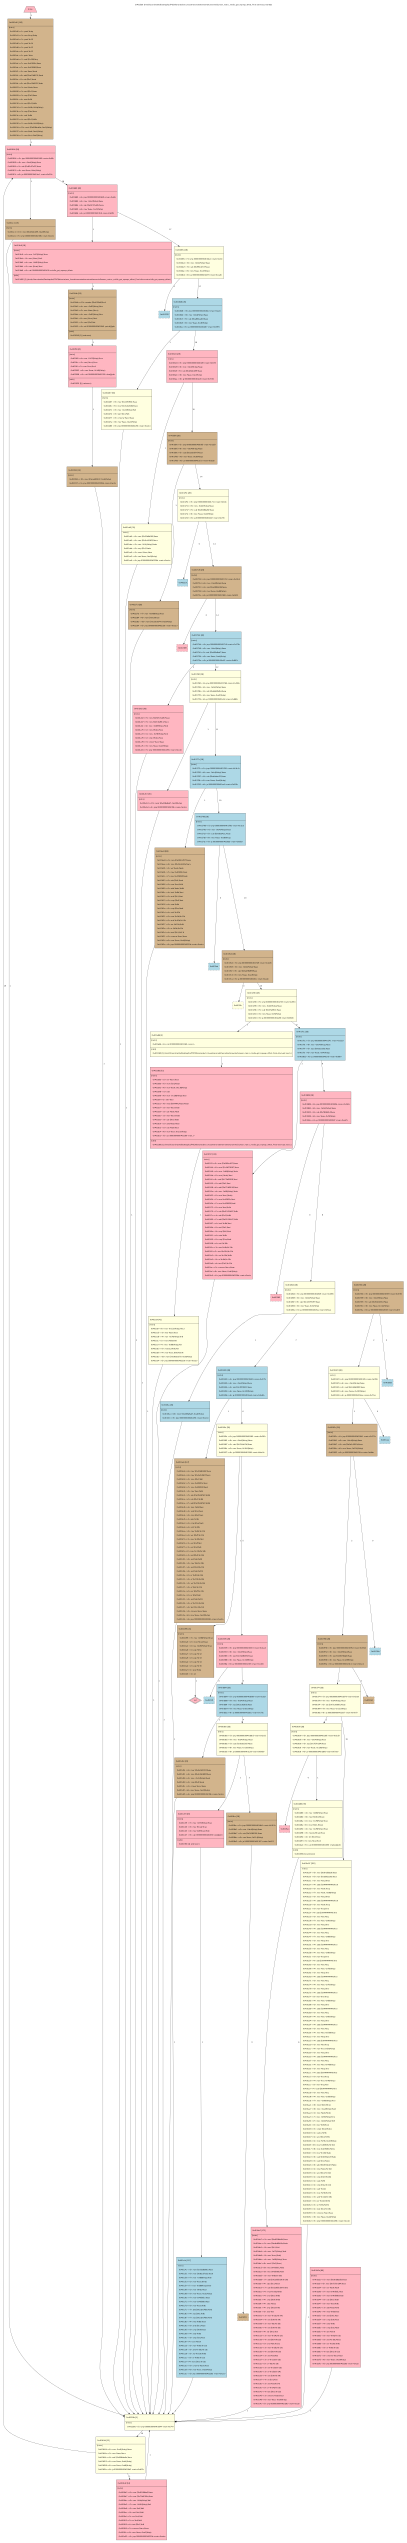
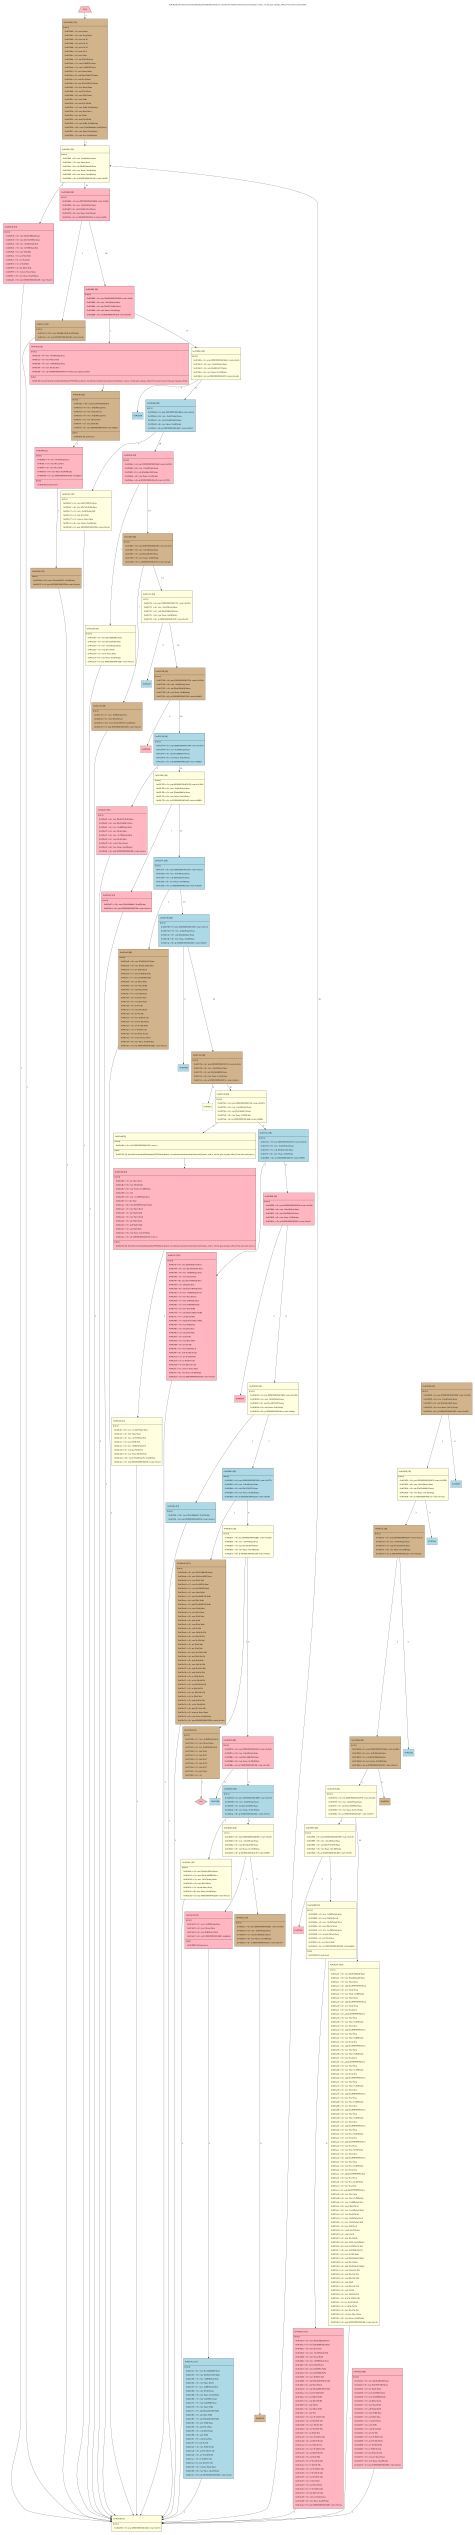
edge "0x4015d0 [116]" -> "0x401664 [28]": now "0x4015d0 [116]" -> "0x401644 [32]"
node "0x401d0c [30]": fillcolor tan -> lightyellow
